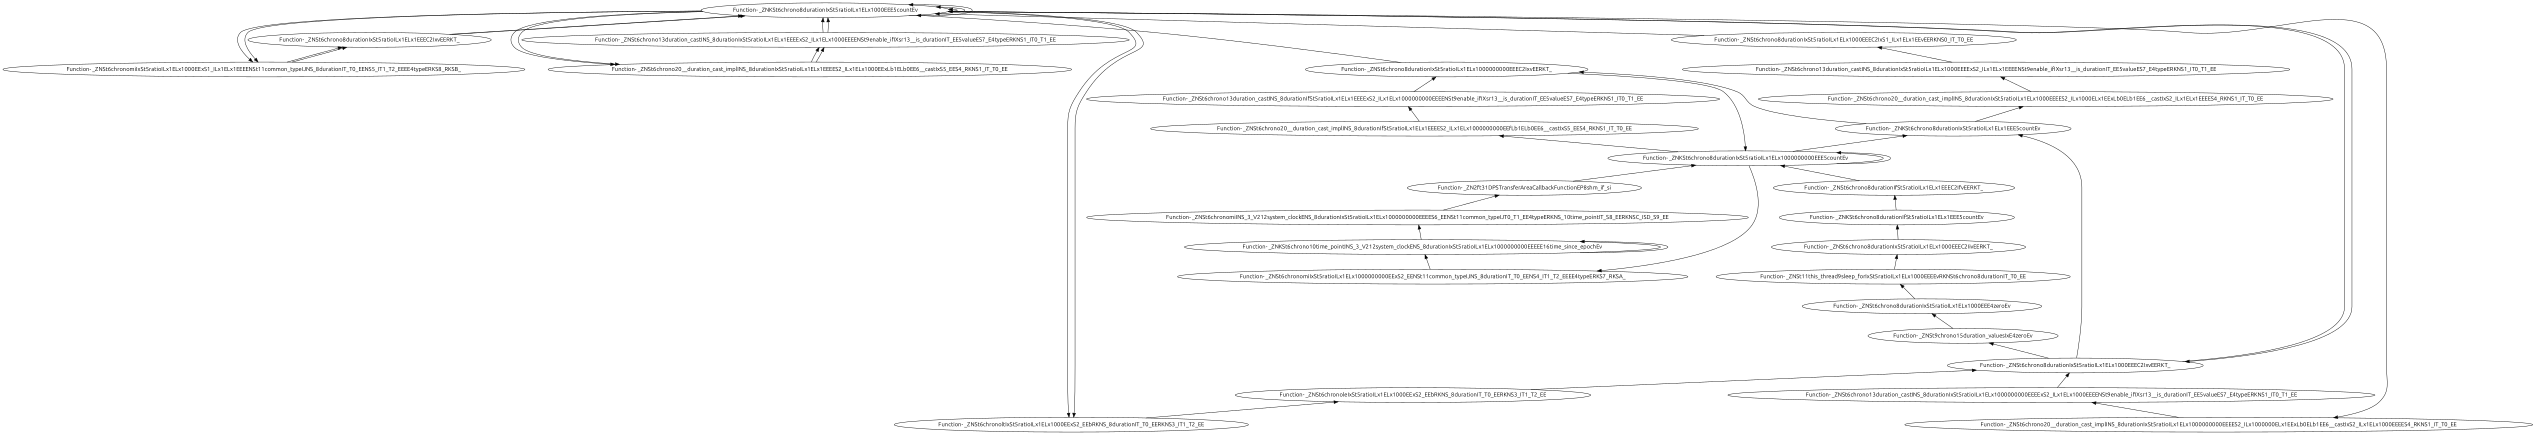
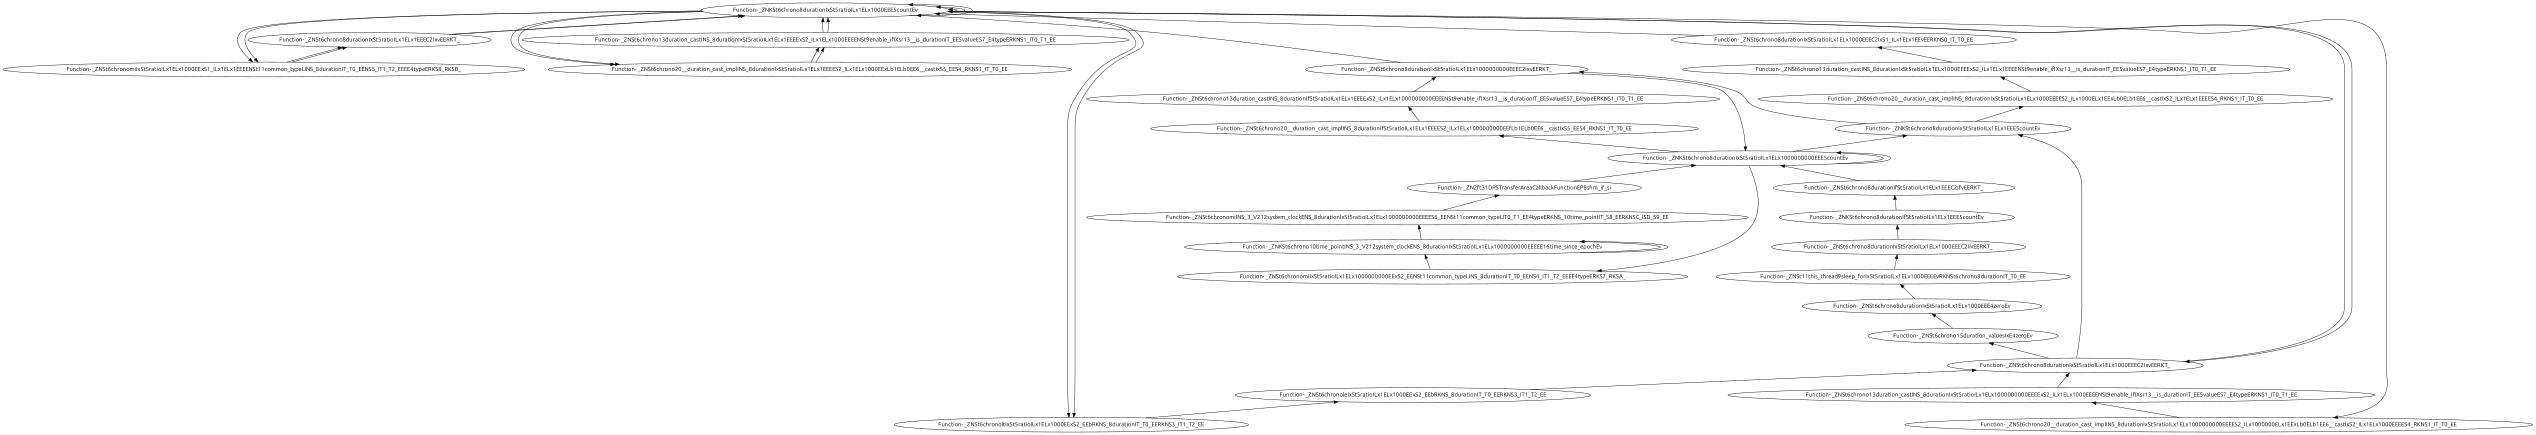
node "Function- _ZNSt9chrono15duration_valuesIxE4zeroEv": label "Function- _ZNSt9chrono15duration_valuesIxE4zeroEv" -> "Function- _ZNSt6chrono15duration_valuesIxE4zeroEv"
